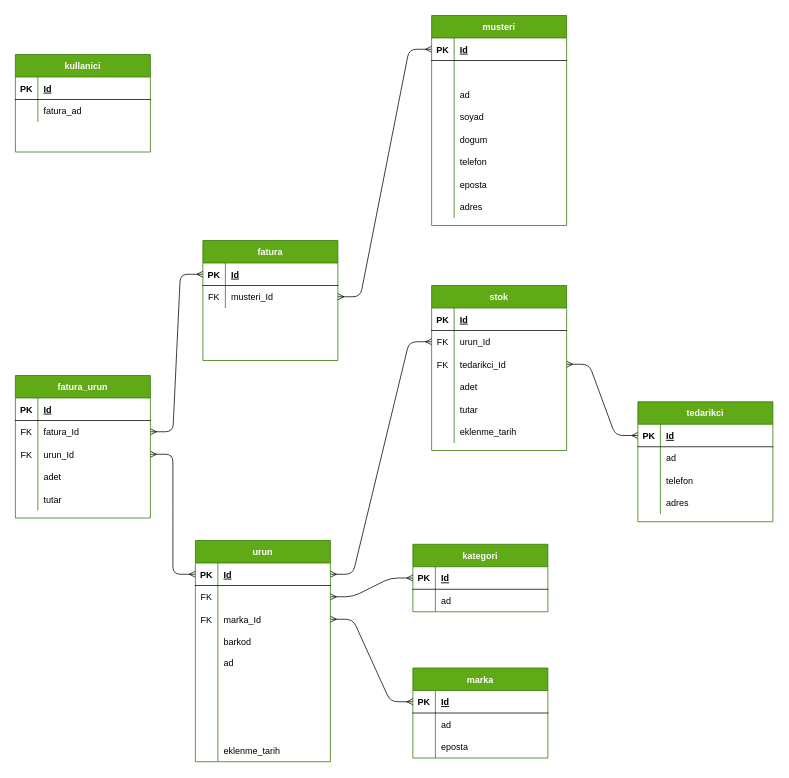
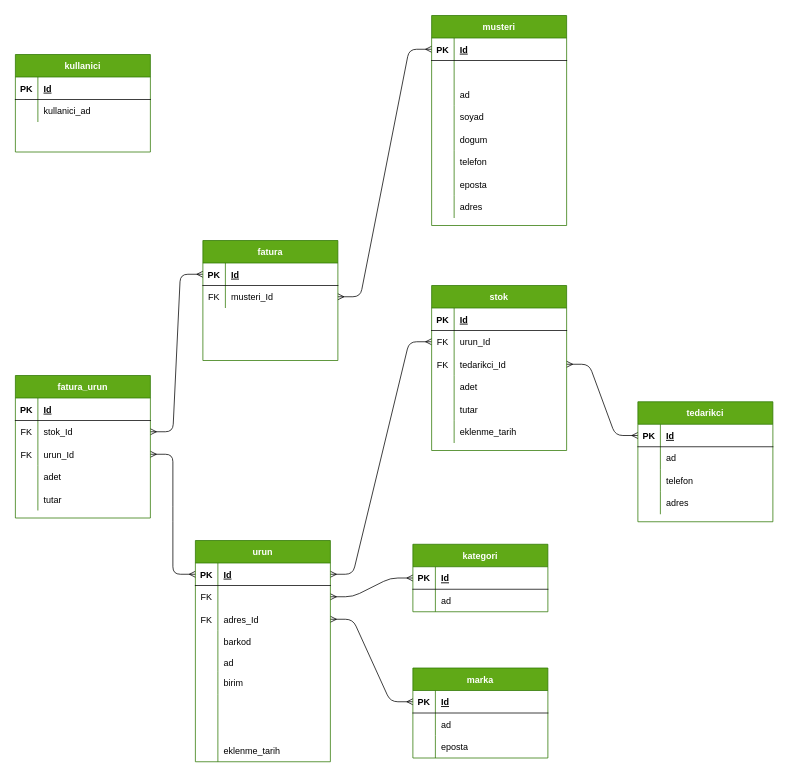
node "fatura_ad": label "fatura_ad" -> "kullanici_ad"
node "fatura_Id": label "fatura_Id" -> "stok_Id"
node "marka_Id": label "marka_Id" -> "adres_Id"
node "birim": added
